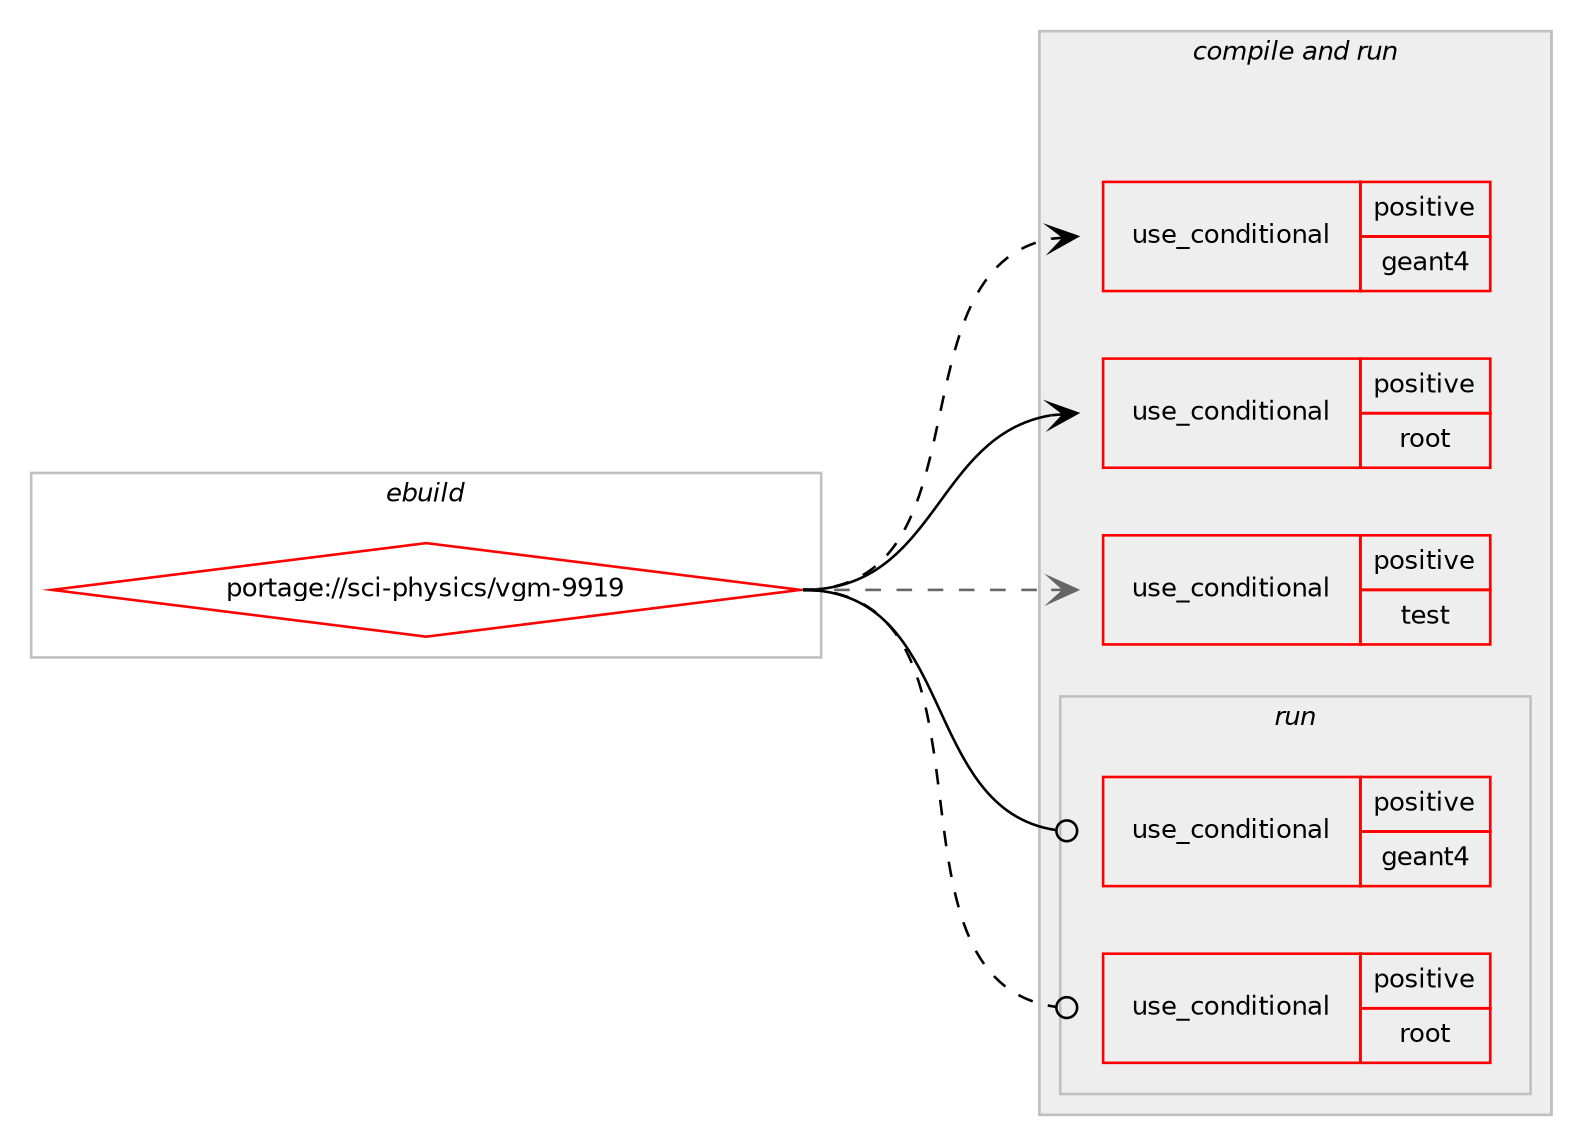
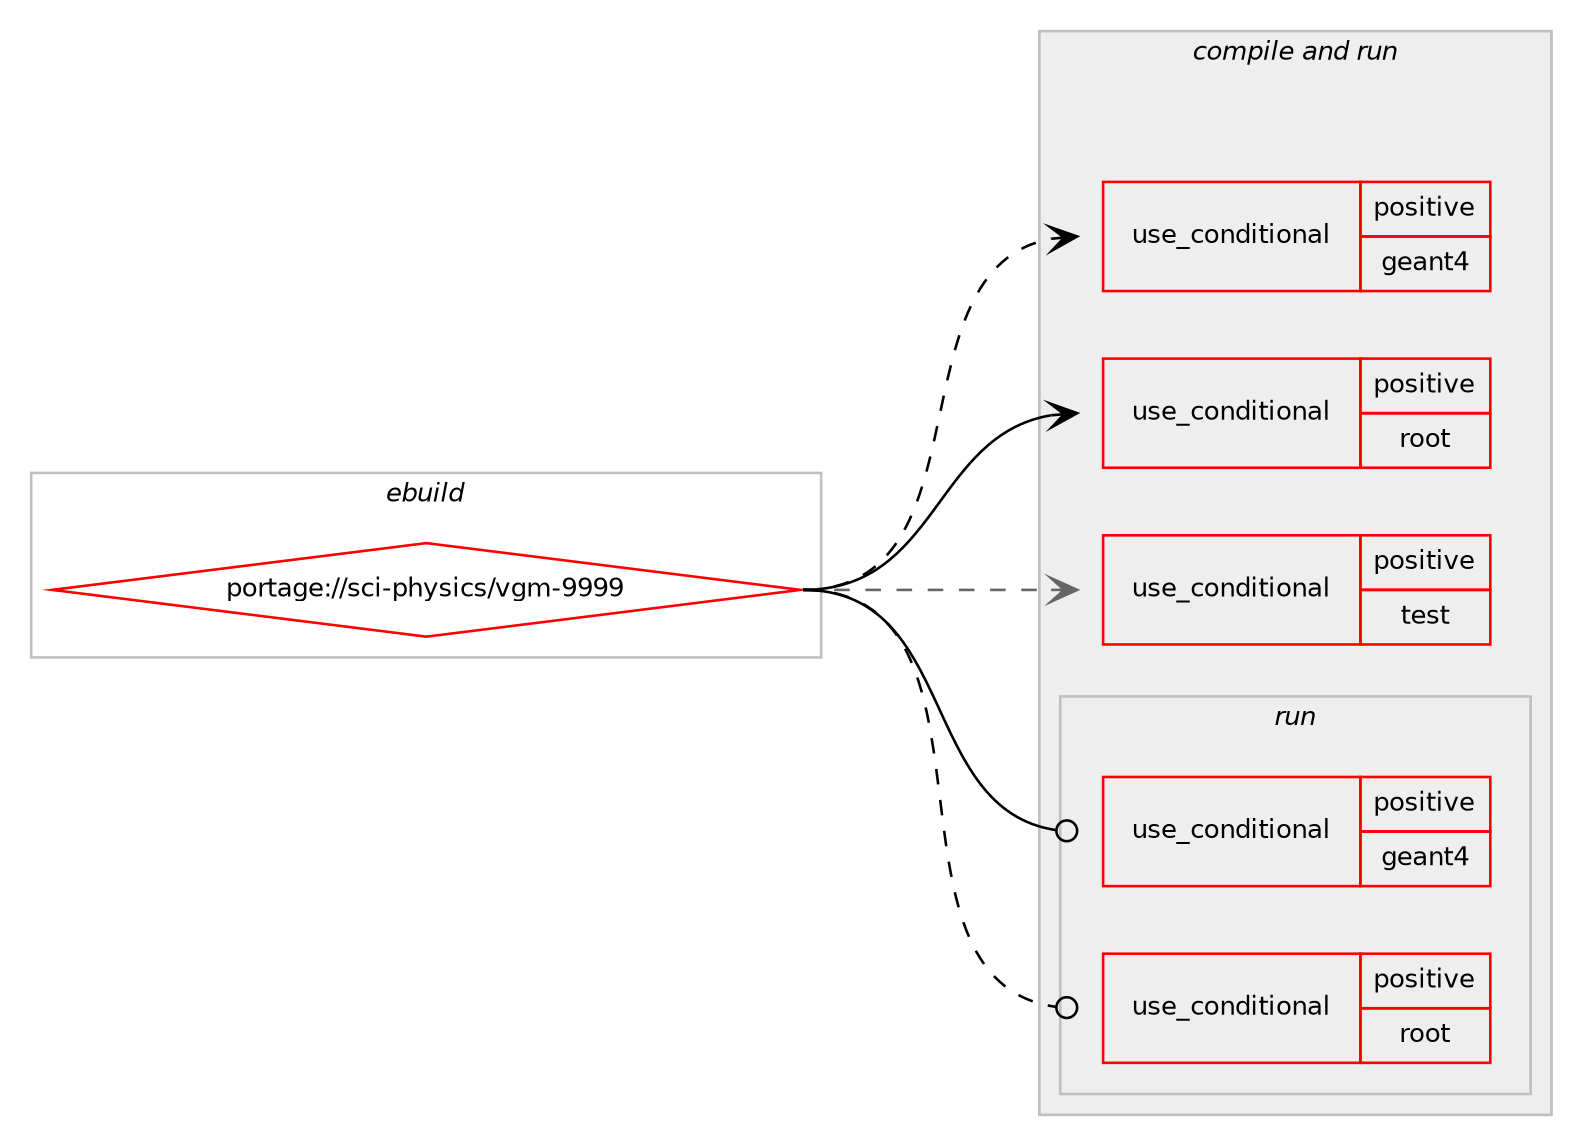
node "portage://sci-physics/vgm-9919": label "portage://sci-physics/vgm-9919" -> "portage://sci-physics/vgm-9999"
